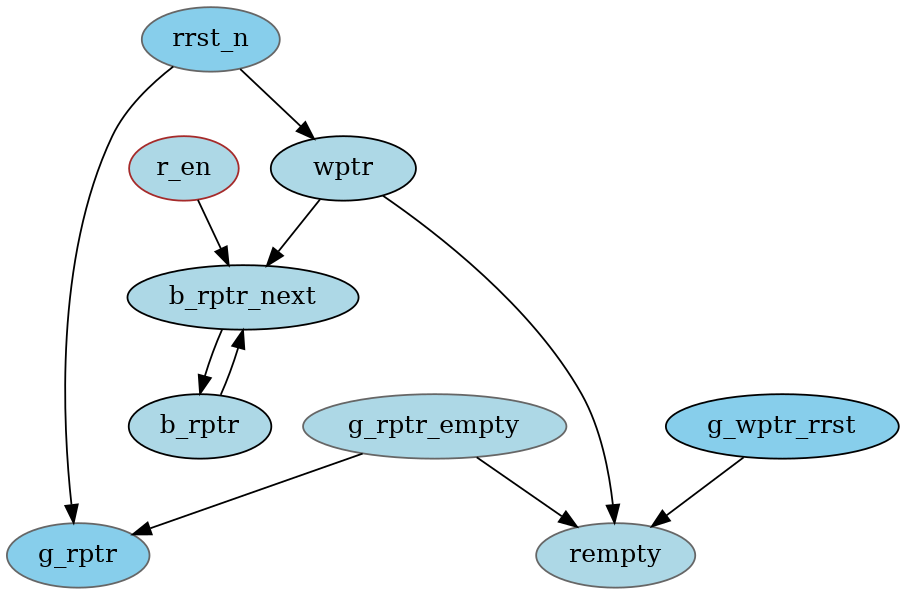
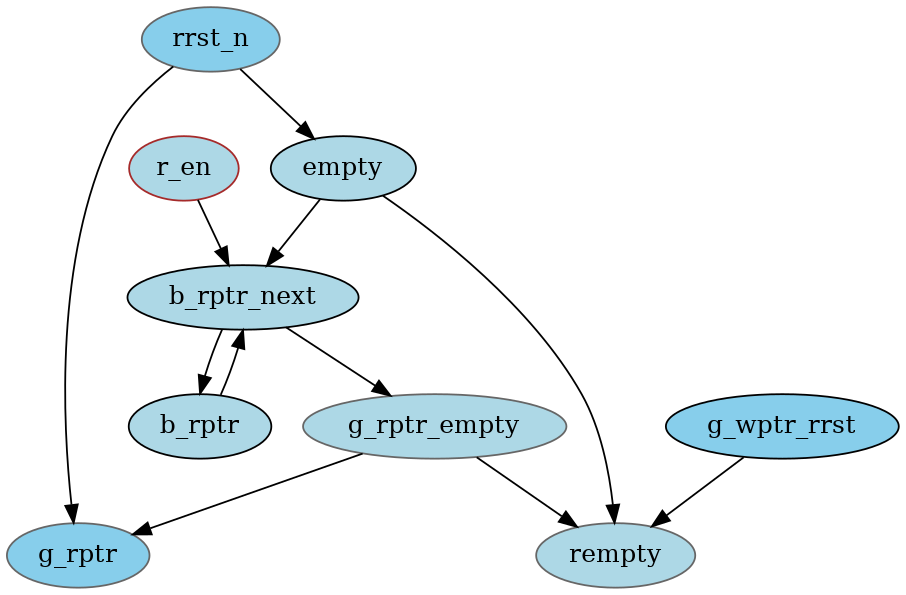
node "wptr": label "wptr" -> "empty"
edge "b_rptr_next" -> "g_rptr_empty": added
